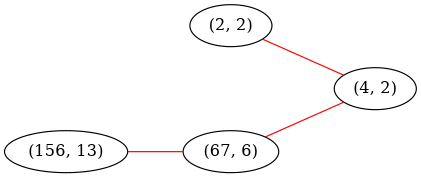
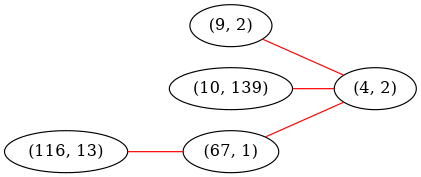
node "(2, 2)": label "(2, 2)" -> "(9, 2)"
node "(10, 139)": added
node "(156, 13)": label "(156, 13)" -> "(116, 13)"
node "(67, 6)": label "(67, 6)" -> "(67, 1)"
